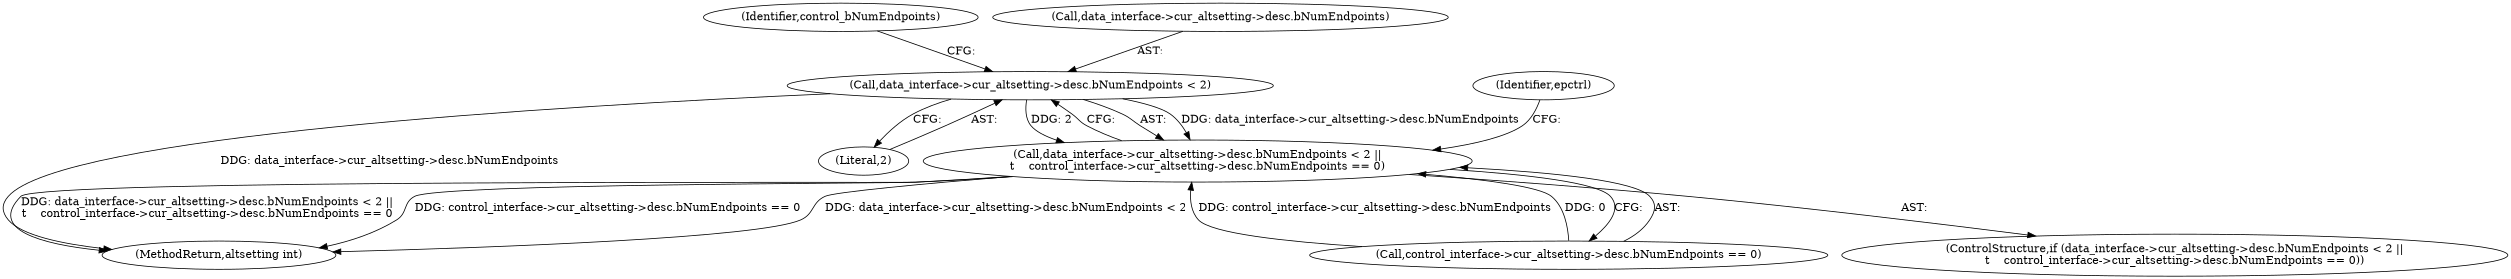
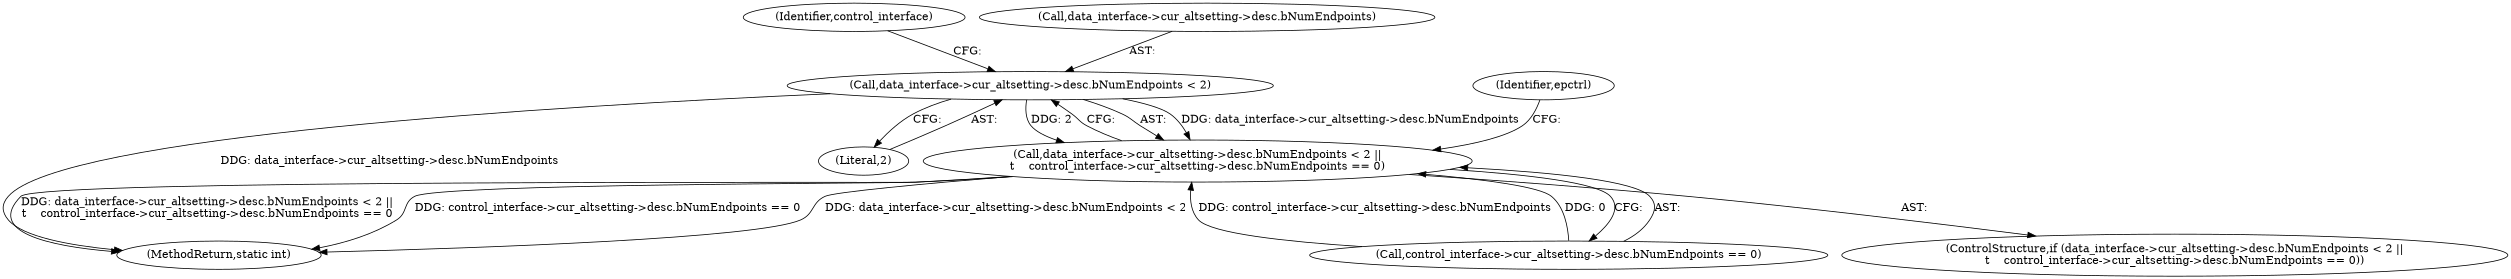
node "(Identifier,control_bNumEndpoints)": label "(Identifier,control_bNumEndpoints)" -> "(Identifier,control_interface)"
node "(MethodReturn,altsetting int)": label "(MethodReturn,altsetting int)" -> "(MethodReturn,static int)"
